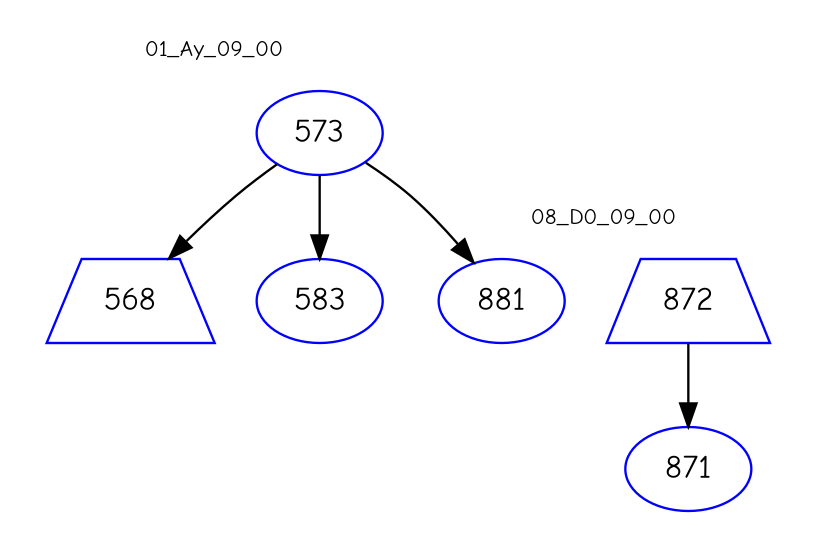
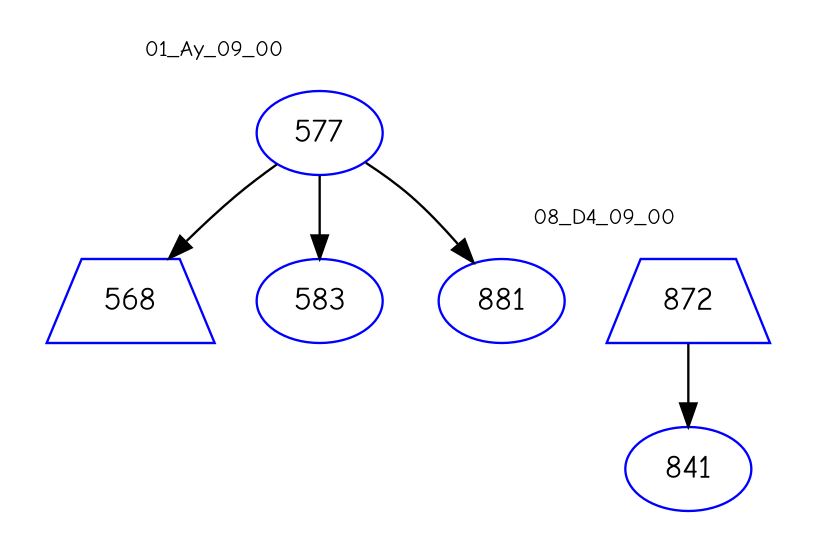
node "573": label "573" -> "577"
cluster "08_D0_09_00": label "08_D0_09_00" -> "08_D4_09_00"
node "871": label "871" -> "841"
